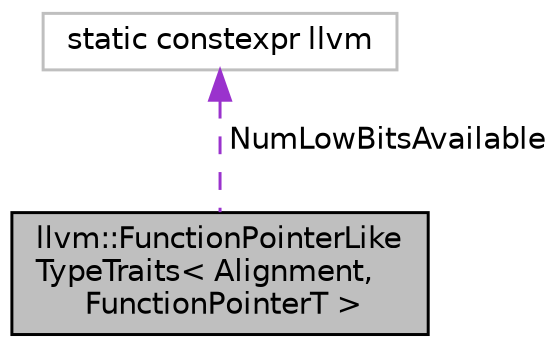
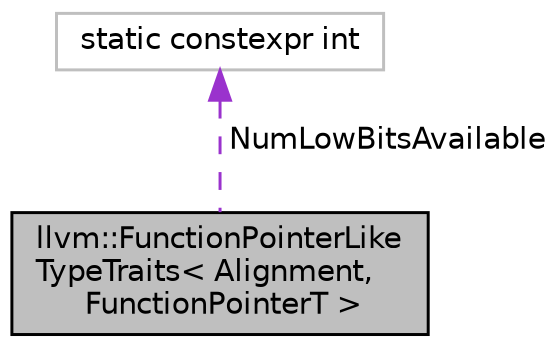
node "static constexpr llvm": label "static constexpr llvm" -> "static constexpr int"
